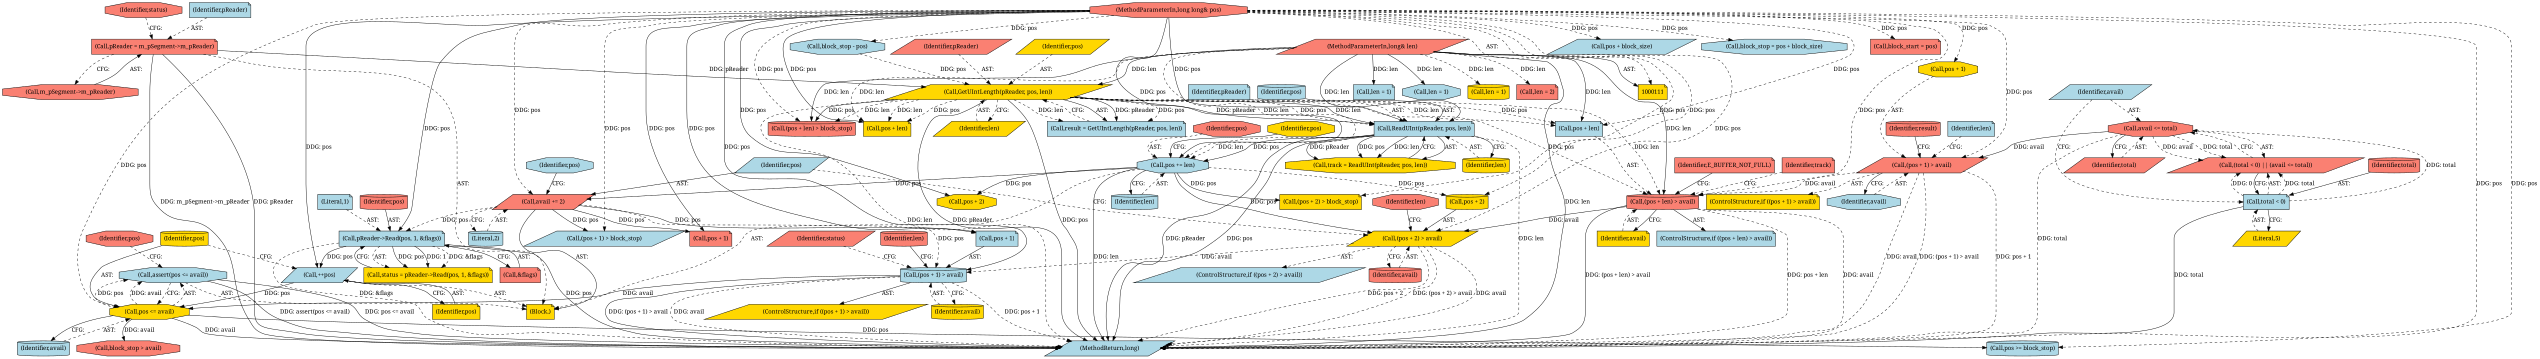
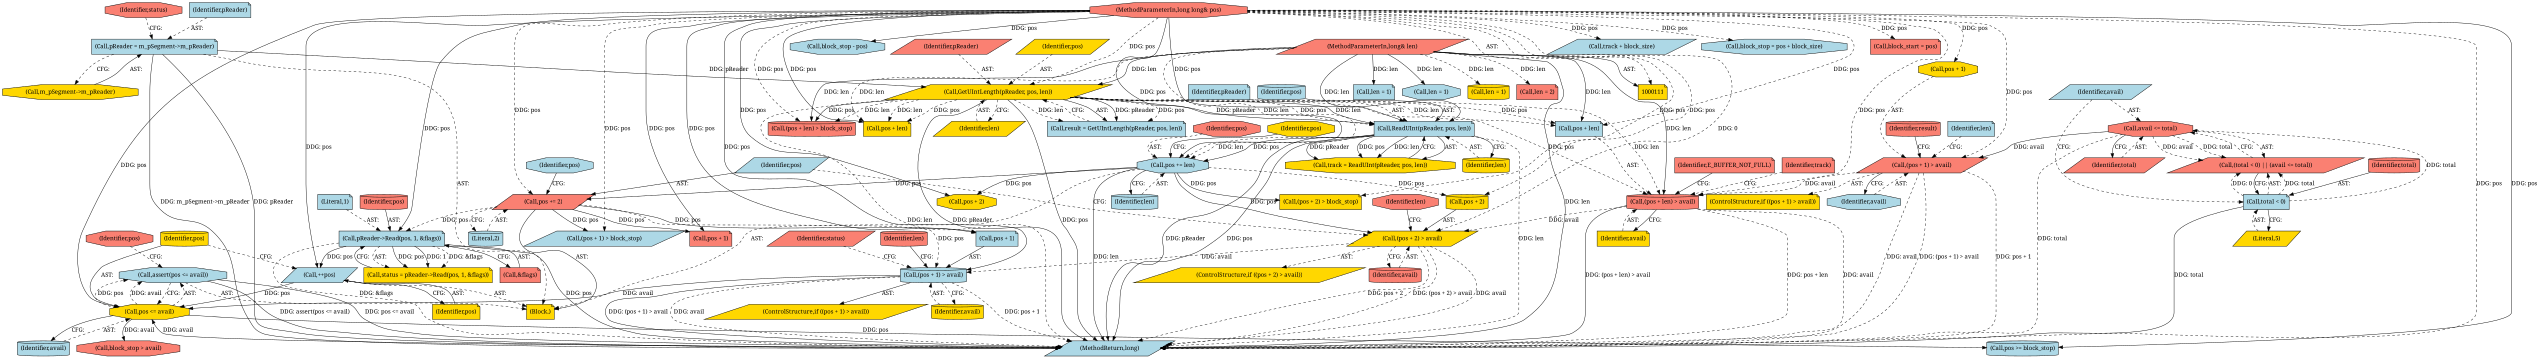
edge "(MethodParameterIn,long long& pos)" -> "(Call,pos <= avail)": style dashed -> solid
edge "(MethodParameterIn,long long& pos)" -> "(Call,pos >= block_stop)": style dashed -> solid
edge "(MethodParameterIn,long long& pos)" -> "(Call,block_stop - pos)": style dashed -> solid
node "(Call,pReader = m_pSegment->m_pReader)": fillcolor salmon -> lightblue
node "(Call,pos + block_size)": label "(Call,pos + block_size)" -> "(Call,track + block_size)"
edge "(Call,block_stop - pos)" -> "(Call,GetUIntLength(pReader, pos, len))": now "(MethodParameterIn,long long& pos)" -> "(Call,GetUIntLength(pReader, pos, len))"
node "(Call,m_pSegment->m_pReader)": fillcolor salmon -> gold
edge "(MethodParameterIn,long long& pos)" -> "(Call,(pos + 2) > avail)": label "DDG: pos" -> "DDG: 0"
node "(Call,avail += 2)": label "(Call,avail += 2)" -> "(Call,pos += 2)"
edge "(Call,(pos + len) > avail)" -> "(Call,(pos + 2) > avail)": style solid -> dashed
node "(ControlStructure,if ((pos + len) > avail))": removed
node "(ControlStructure,if ((pos + 2) > avail))": fillcolor lightblue -> gold
edge "(Call,pos <= avail)" -> "(MethodReturn,long)": reversed
